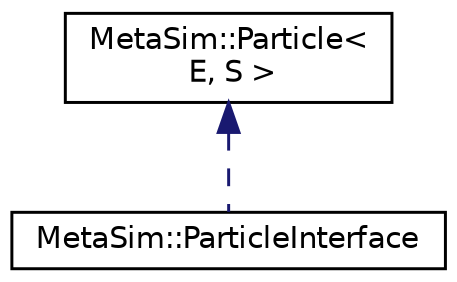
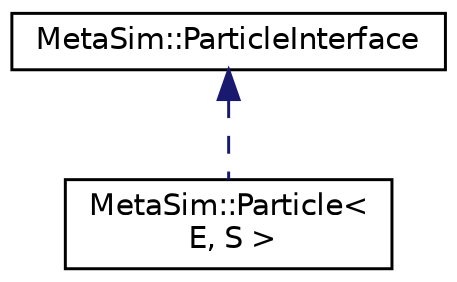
edge "MetaSim::ParticleInterface" -> "MetaSim::Particle< E, S >": reversed
